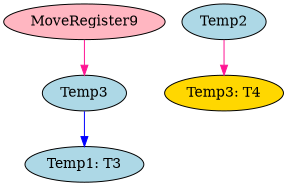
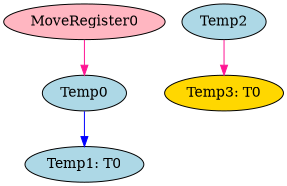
node "MoveRegister9": label "MoveRegister9" -> "MoveRegister0"
node "Temp3": label "Temp3" -> "Temp0"
node "Temp3: T4": label "Temp3: T4" -> "Temp3: T0"
node "Temp1: T3": label "Temp1: T3" -> "Temp1: T0"
